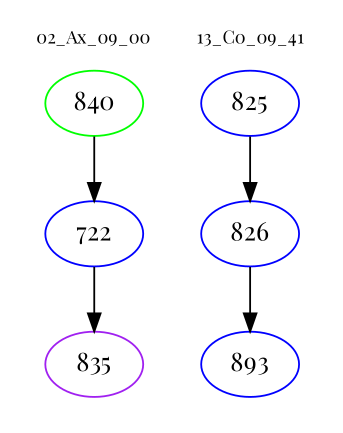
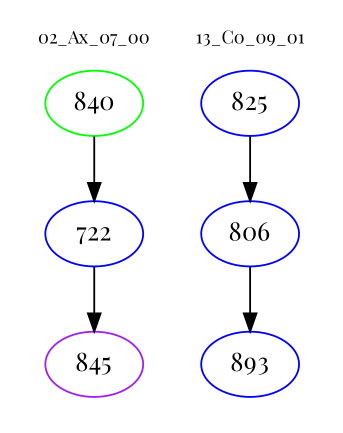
cluster "02_Ax_09_00": label "02_Ax_09_00" -> "02_Ax_07_00"
cluster "13_C0_09_41": label "13_C0_09_41" -> "13_C0_09_01"
node "826": label "826" -> "806"
node "835": label "835" -> "845"
